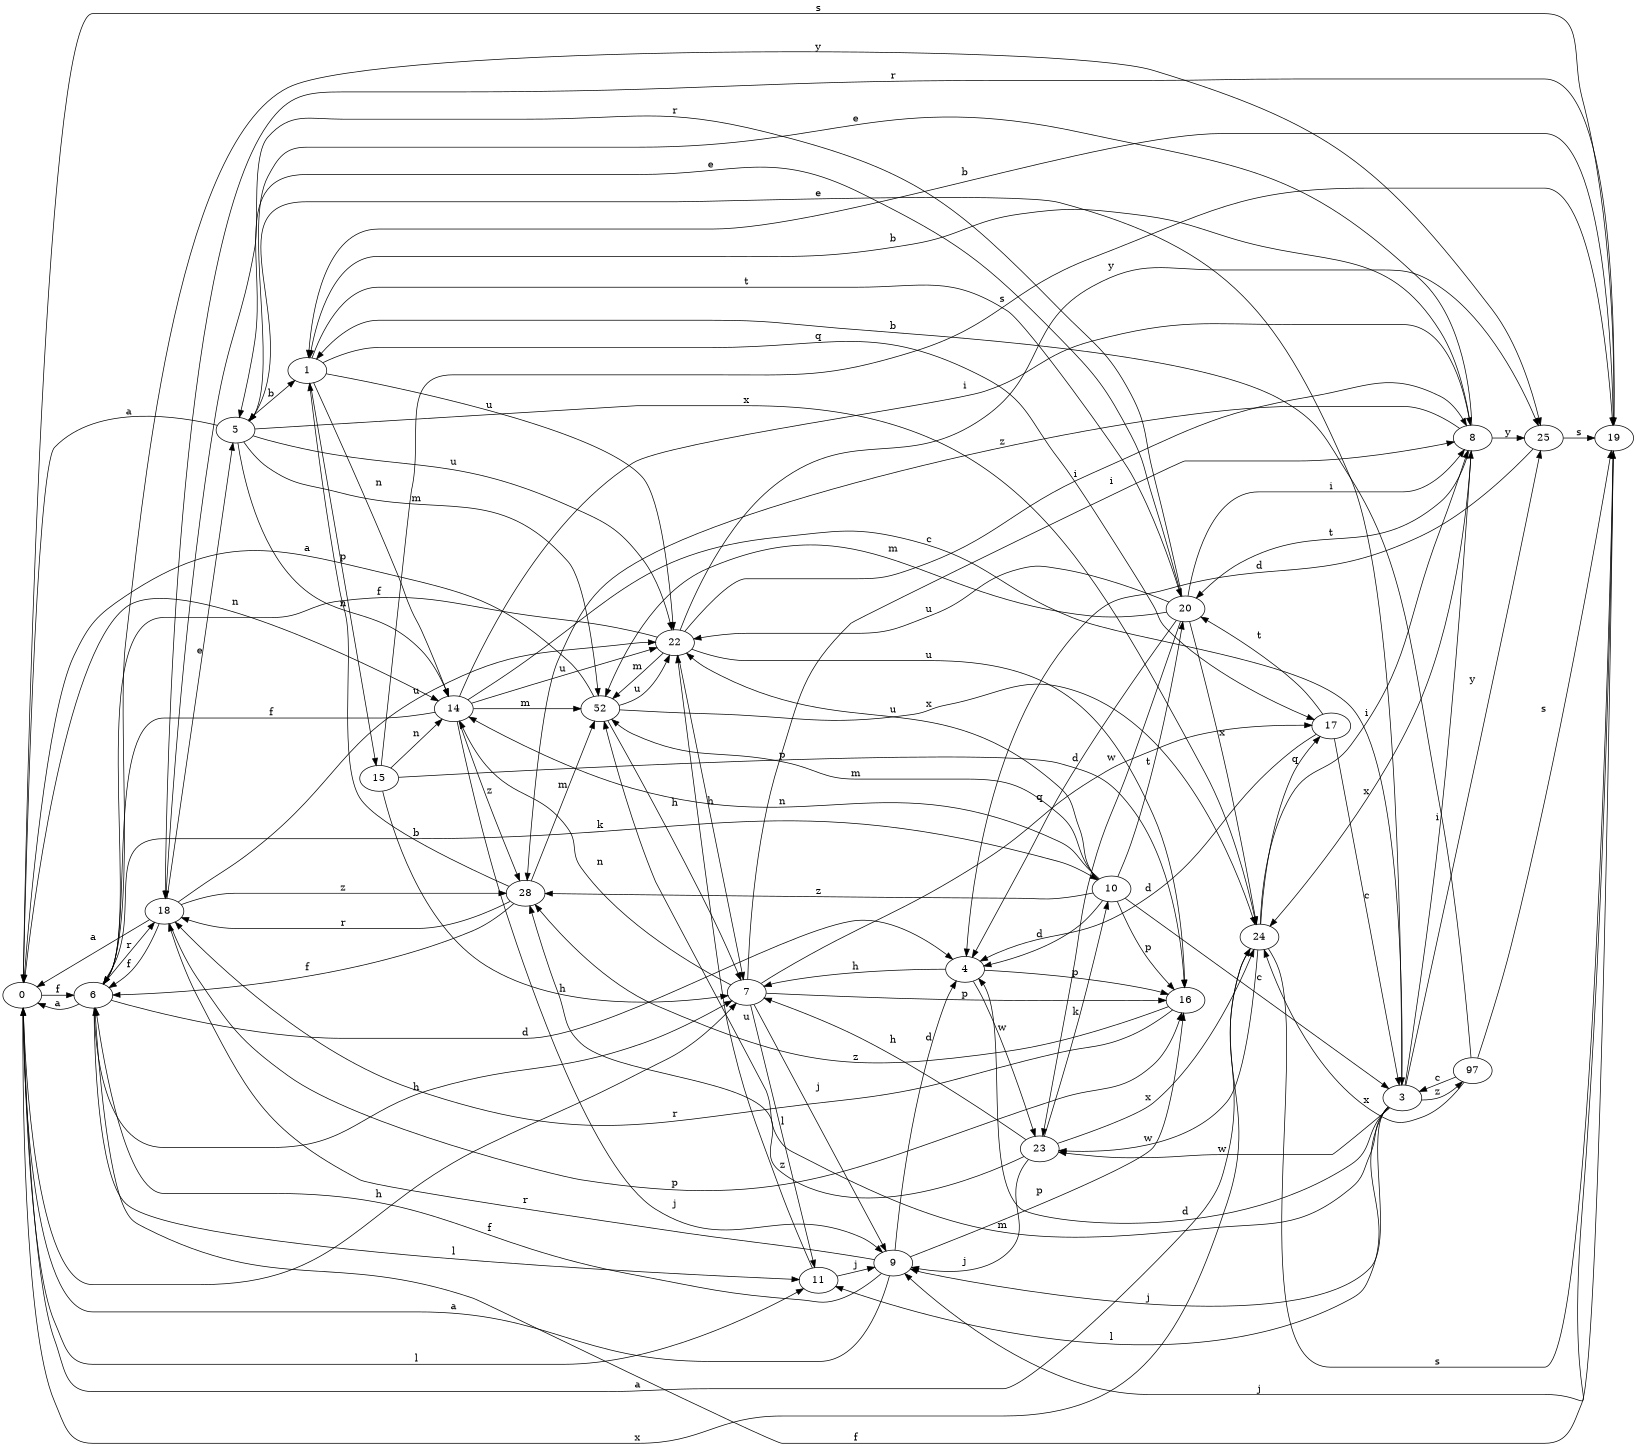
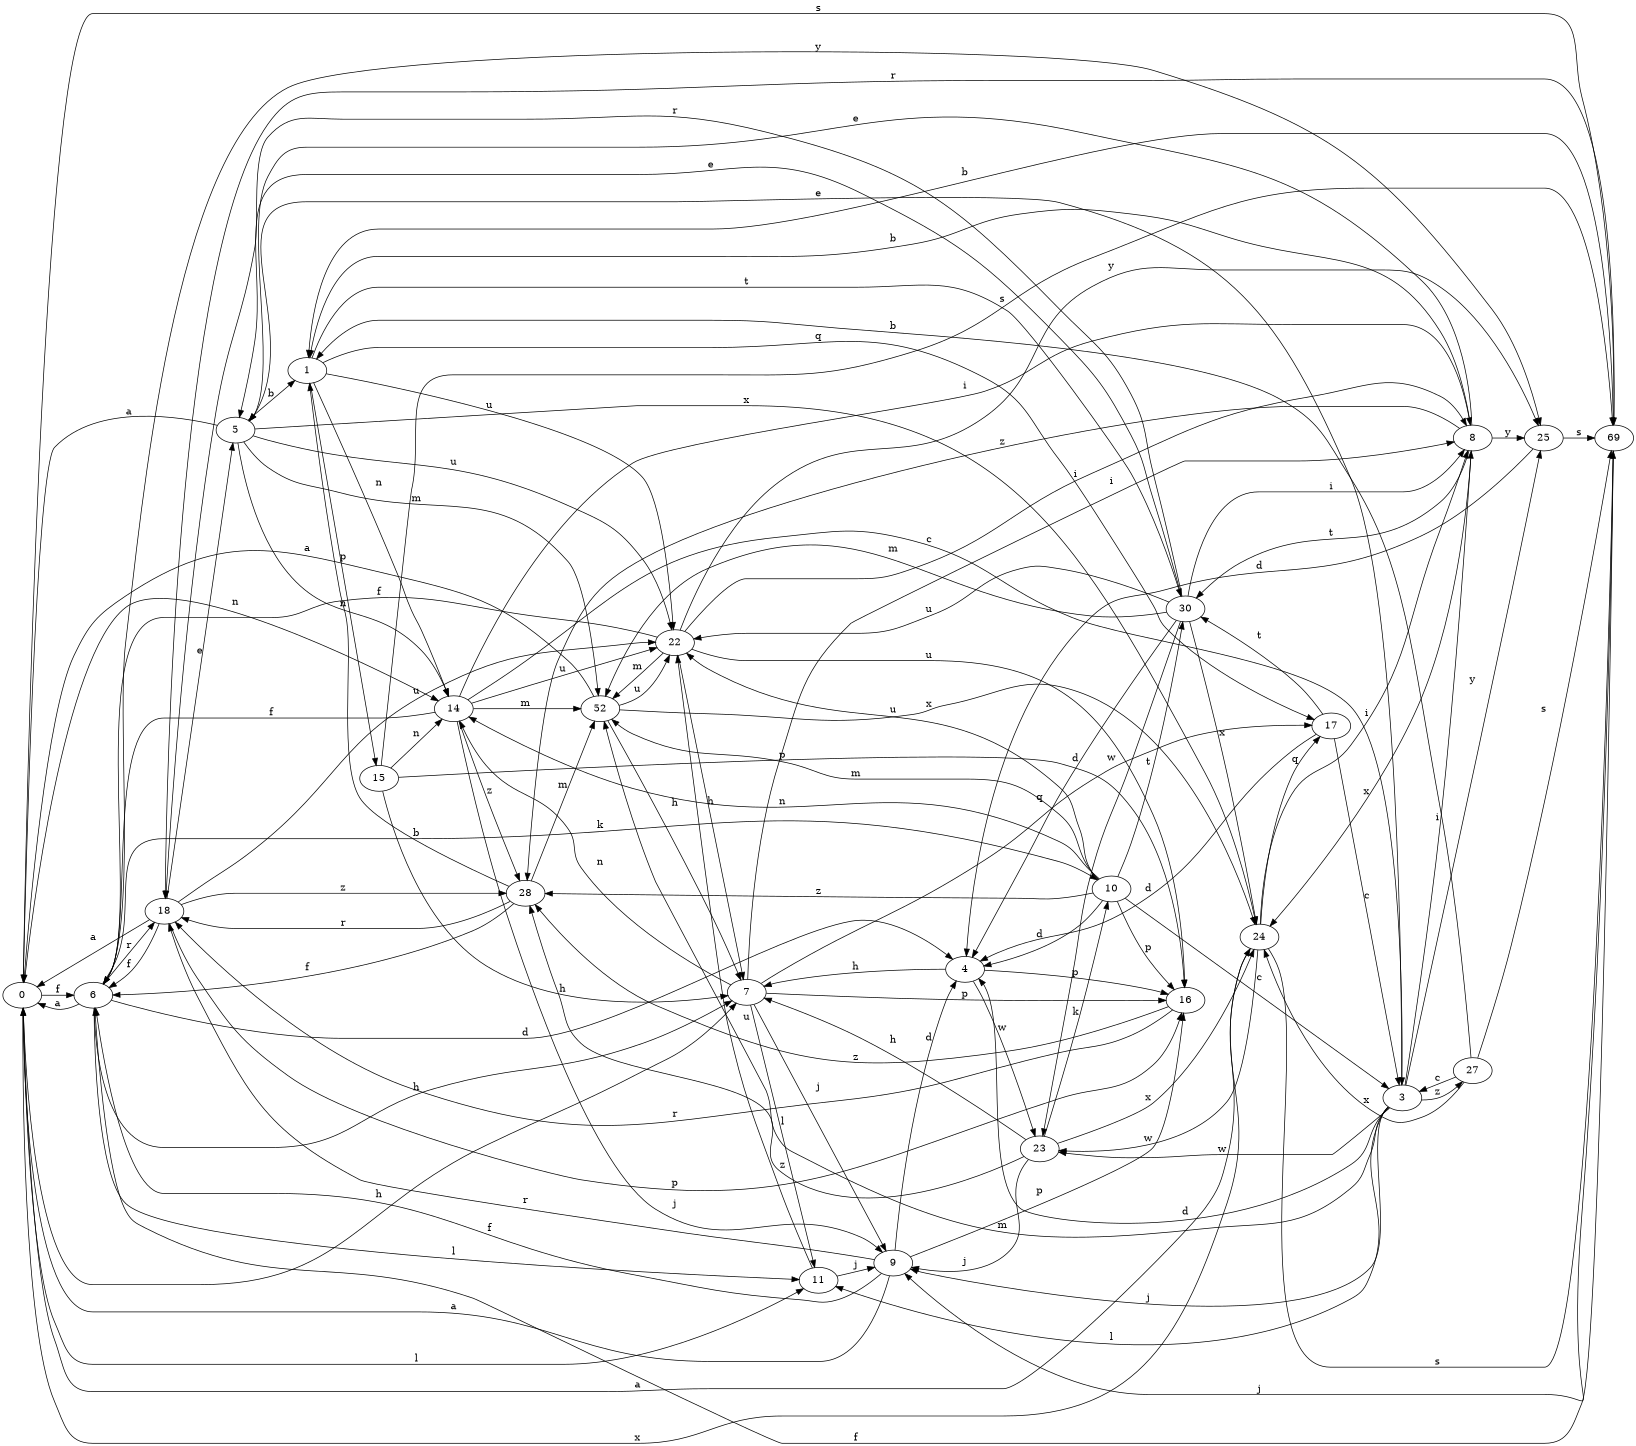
node "19": label "19" -> "69"
node "20": label "20" -> "30"
node "97": label "97" -> "27"
